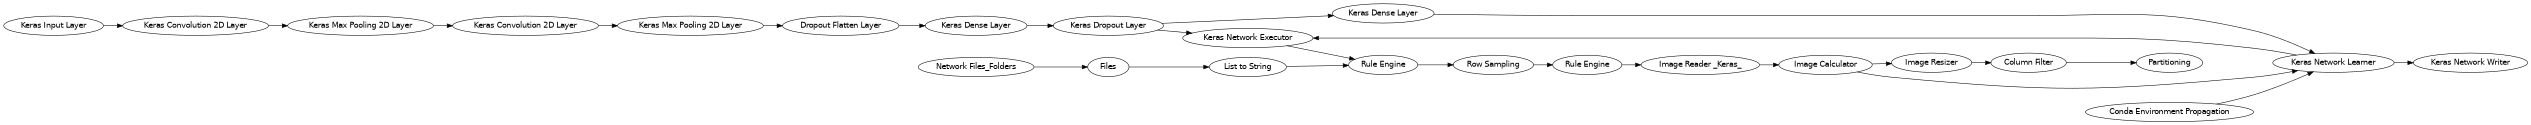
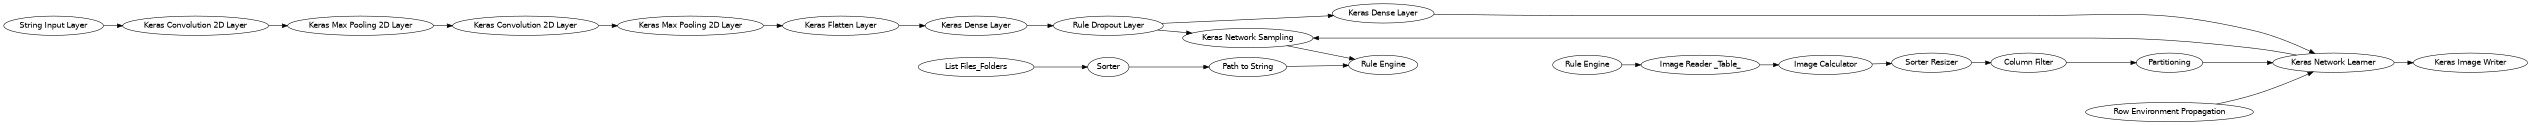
node "Keras Input Layer": label "Keras Input Layer" -> "String Input Layer"
node "Dropout Flatten Layer": label "Dropout Flatten Layer" -> "Keras Flatten Layer"
node "Keras Dropout Layer": label "Keras Dropout Layer" -> "Rule Dropout Layer"
node "Keras Network Executor": label "Keras Network Executor" -> "Keras Network Sampling"
node "Image Resizer": label "Image Resizer" -> "Sorter Resizer"
node "Keras Network Writer": label "Keras Network Writer" -> "Keras Image Writer"
node "Row Sampling": removed
node "Image Reader _Keras_": label "Image Reader _Keras_" -> "Image Reader _Table_"
node "Network Files_Folders": label "Network Files_Folders" -> "List Files_Folders"
node "Files": label "Files" -> "Sorter"
node "List to String": label "List to String" -> "Path to String"
edge "Image Calculator" -> "Keras Network Learner": now "Partitioning" -> "Keras Network Learner"
node "Conda Environment Propagation": label "Conda Environment Propagation" -> "Row Environment Propagation"
